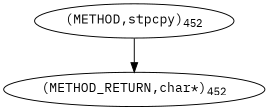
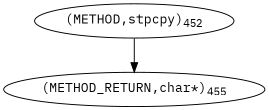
node "(METHOD_RETURN,char*)": text "452" -> "455"
